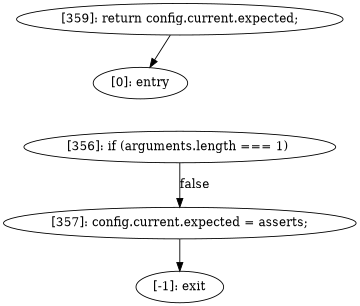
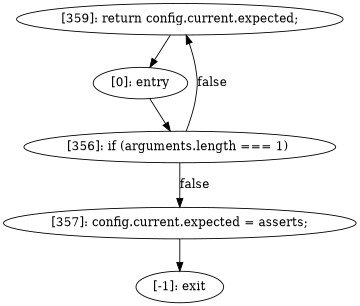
edge "[356]: if (arguments.length === 1)" -> "[359]: return config.current.expected;": added, label "false"
edge "[0]: entry" -> "[356]: if (arguments.length === 1)": added
